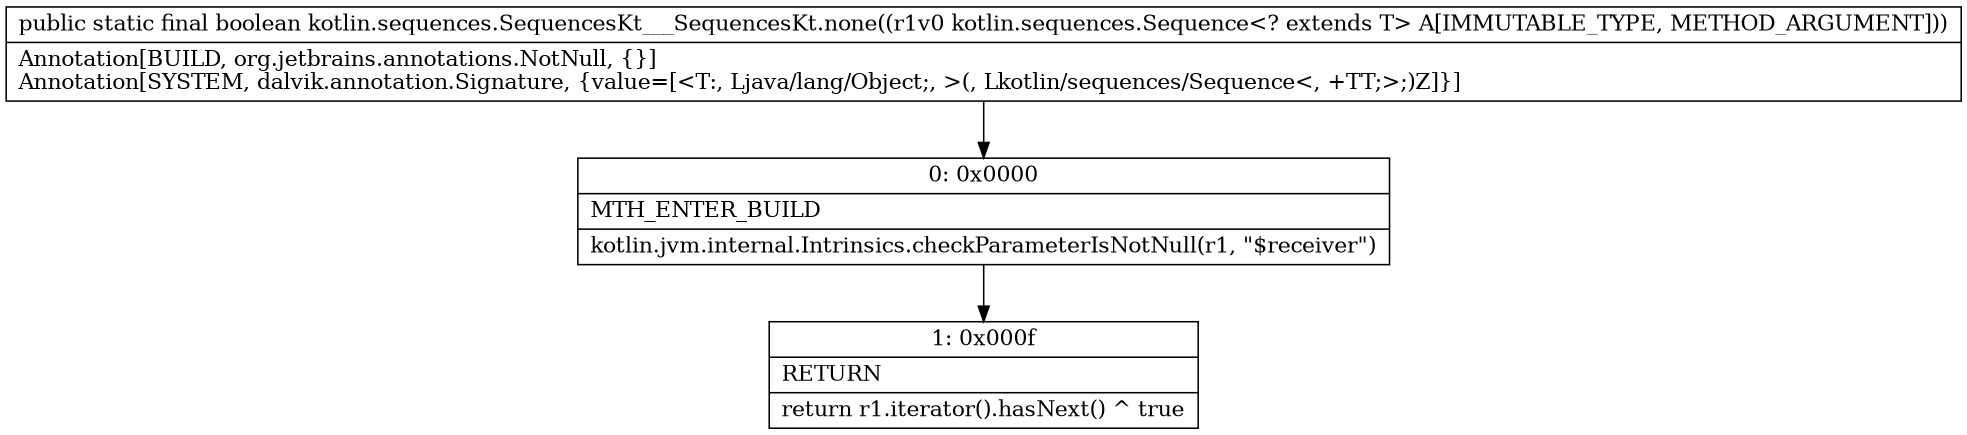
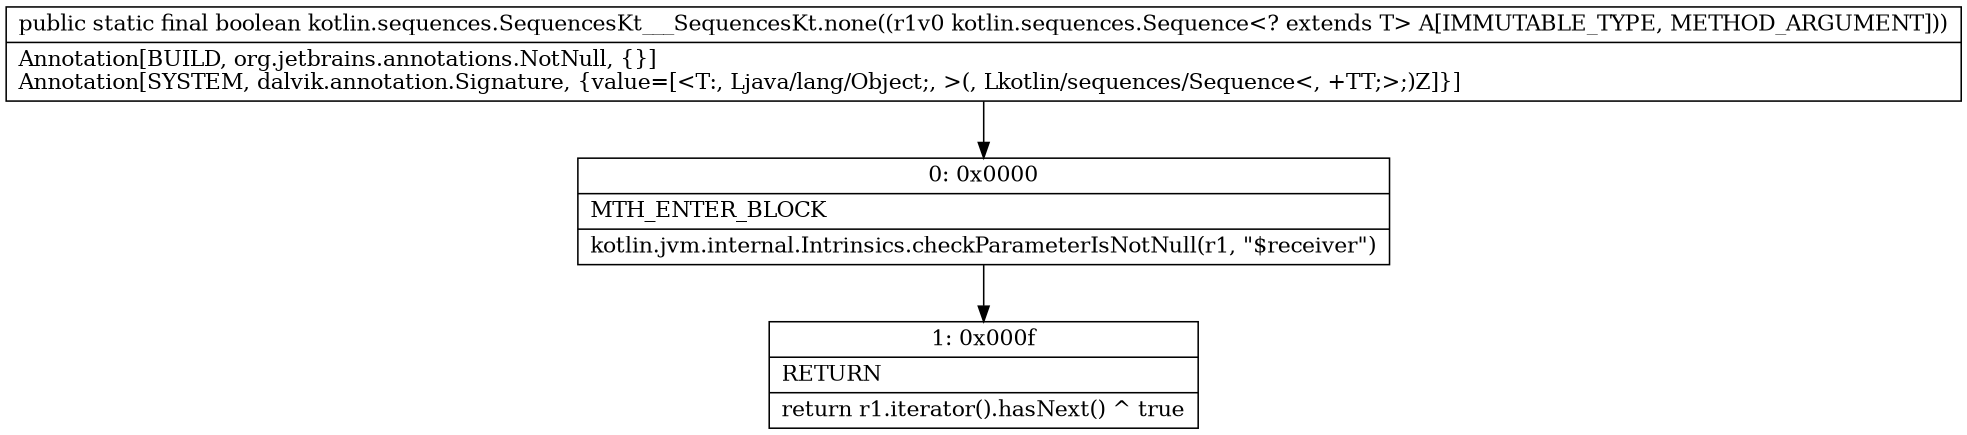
node "0: 0x0000": text "MTH_ENTER_BUILD" -> "MTH_ENTER_BLOCK"
